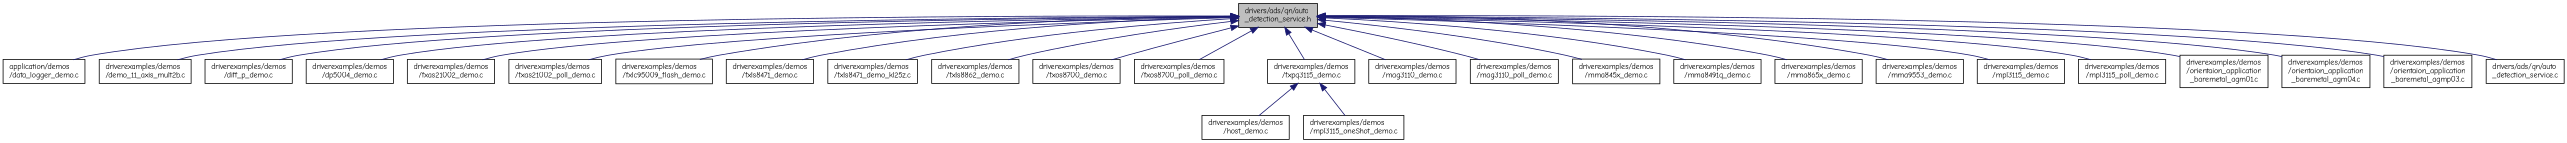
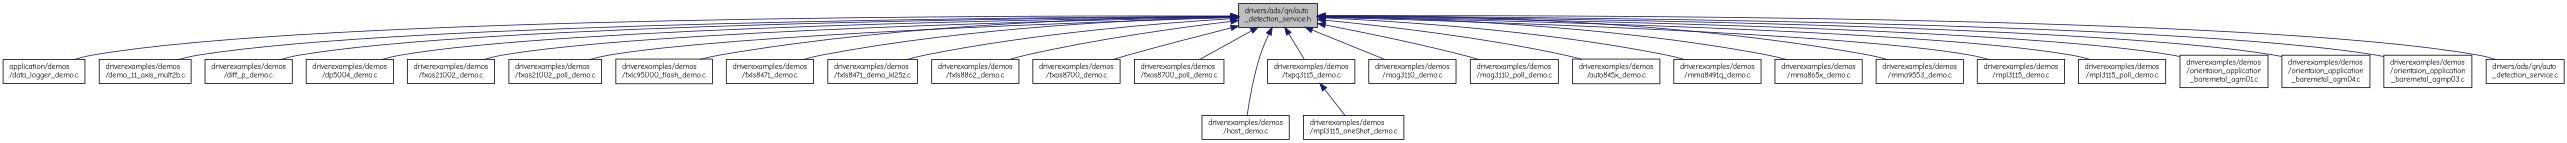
node "driverexamples/demos /fxlc95009_flash_demo.c": label "driverexamples/demos /fxlc95009_flash_demo.c" -> "driverexamples/demos /fxlc95000_flash_demo.c"
node "driverexamples/demos /mma845x_demo.c": label "driverexamples/demos /mma845x_demo.c" -> "driverexamples/demos /auto845x_demo.c"
edge "driverexamples/demos /host_demo.c" -> "driverexamples/demos /fxpq3115_demo.c": now "driverexamples/demos /host_demo.c" -> "drivers/ads/qn/auto _detection_service.h"
